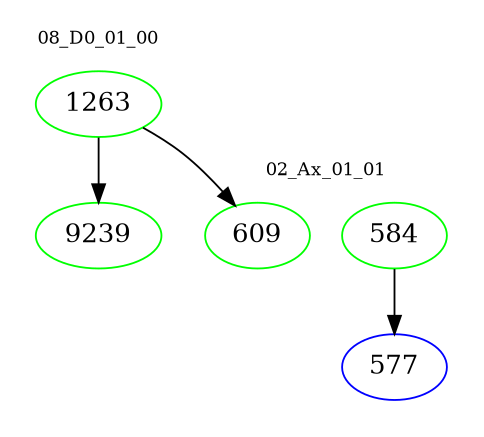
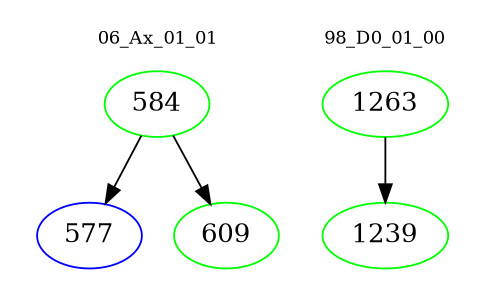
cluster "08_D0_01_00": label "08_D0_01_00" -> "98_D0_01_00"
edge "1263" -> "609": now "584" -> "609"
cluster "02_Ax_01_01": label "02_Ax_01_01" -> "06_Ax_01_01"
node "9239": label "9239" -> "1239"
